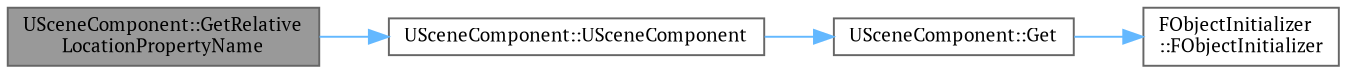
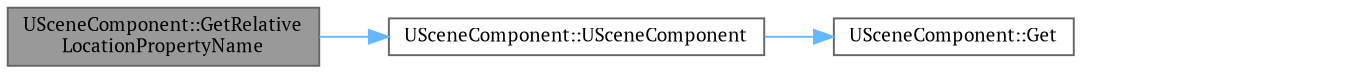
node "FObjectInitializer ::FObjectInitializer": removed
